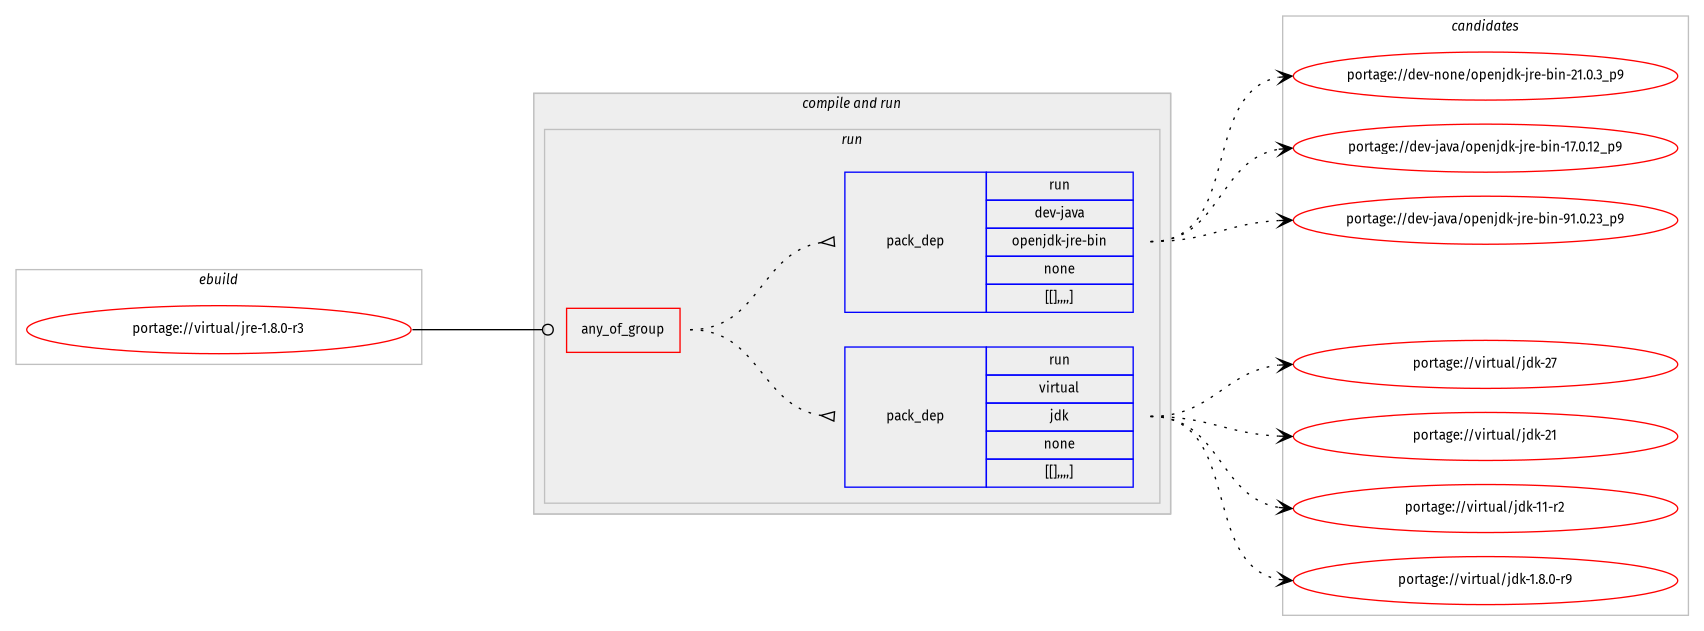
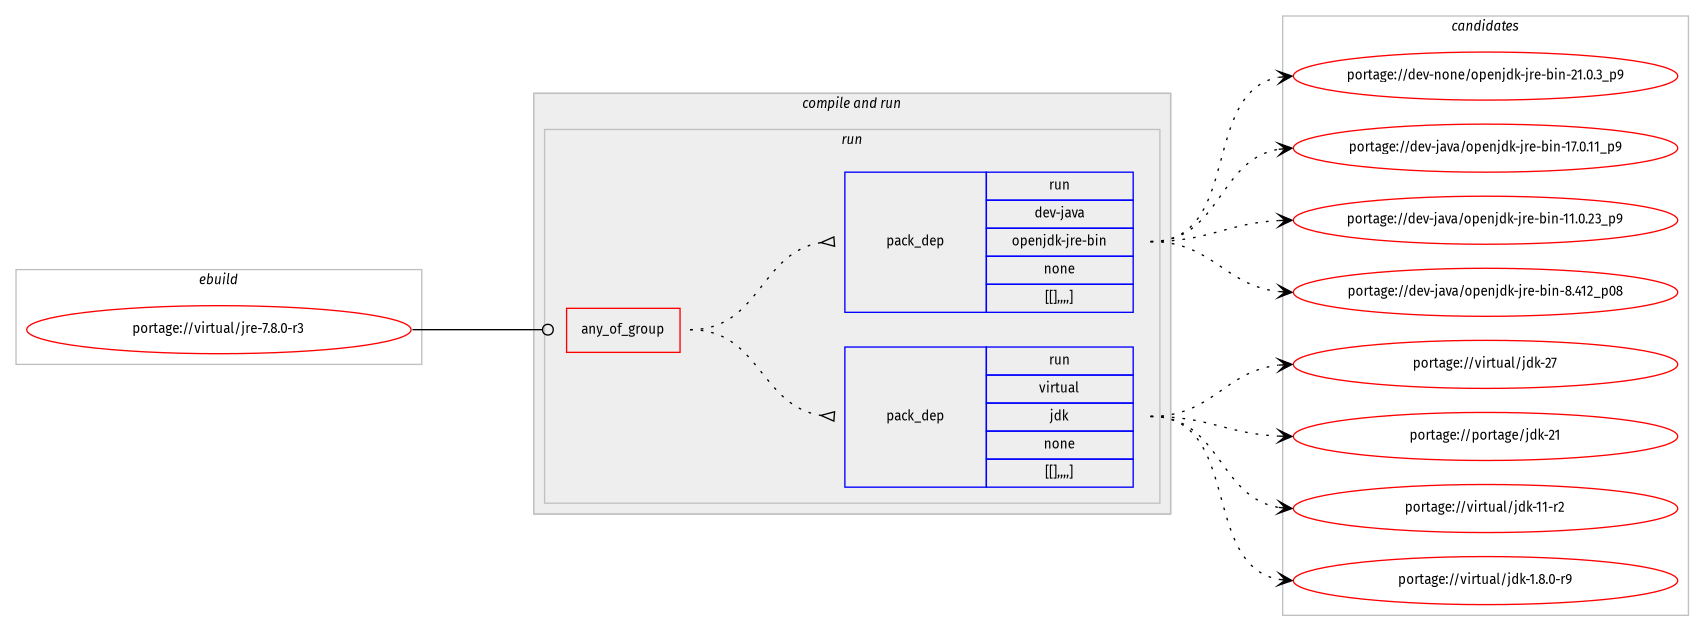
node "portage://dev-java/openjdk-jre-bin-17.0.12_p9": label "portage://dev-java/openjdk-jre-bin-17.0.12_p9" -> "portage://dev-java/openjdk-jre-bin-17.0.11_p9"
node "portage://dev-java/openjdk-jre-bin-91.0.23_p9": label "portage://dev-java/openjdk-jre-bin-91.0.23_p9" -> "portage://dev-java/openjdk-jre-bin-11.0.23_p9"
node "portage://dev-java/openjdk-jre-bin-8.412_p08": added
node "portage://virtual/jre-1.8.0-r3": label "portage://virtual/jre-1.8.0-r3" -> "portage://virtual/jre-7.8.0-r3"
node "portage://virtual/jdk-21": label "portage://virtual/jdk-21" -> "portage://portage/jdk-21"
